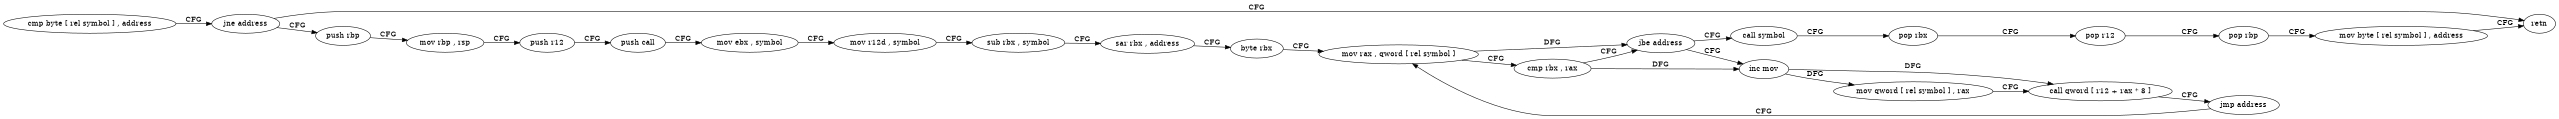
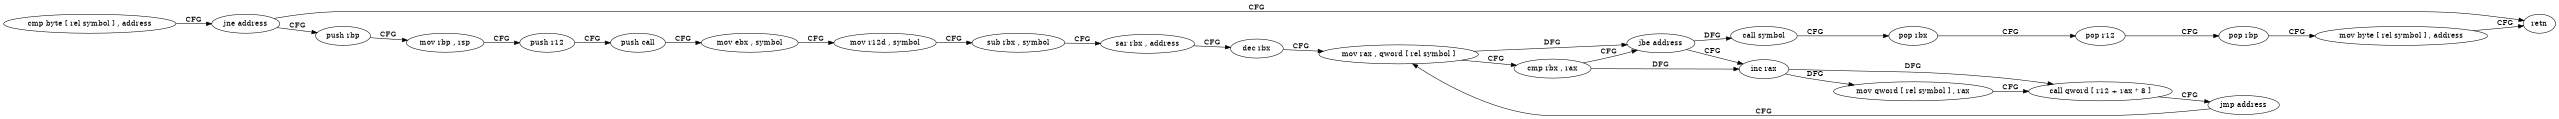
edge "jbe address" -> "call symbol": label "CFG" -> "DFG"
node "byte rbx": label "byte rbx" -> "dec rbx"
node "inc mov": label "inc mov" -> "inc rax"
